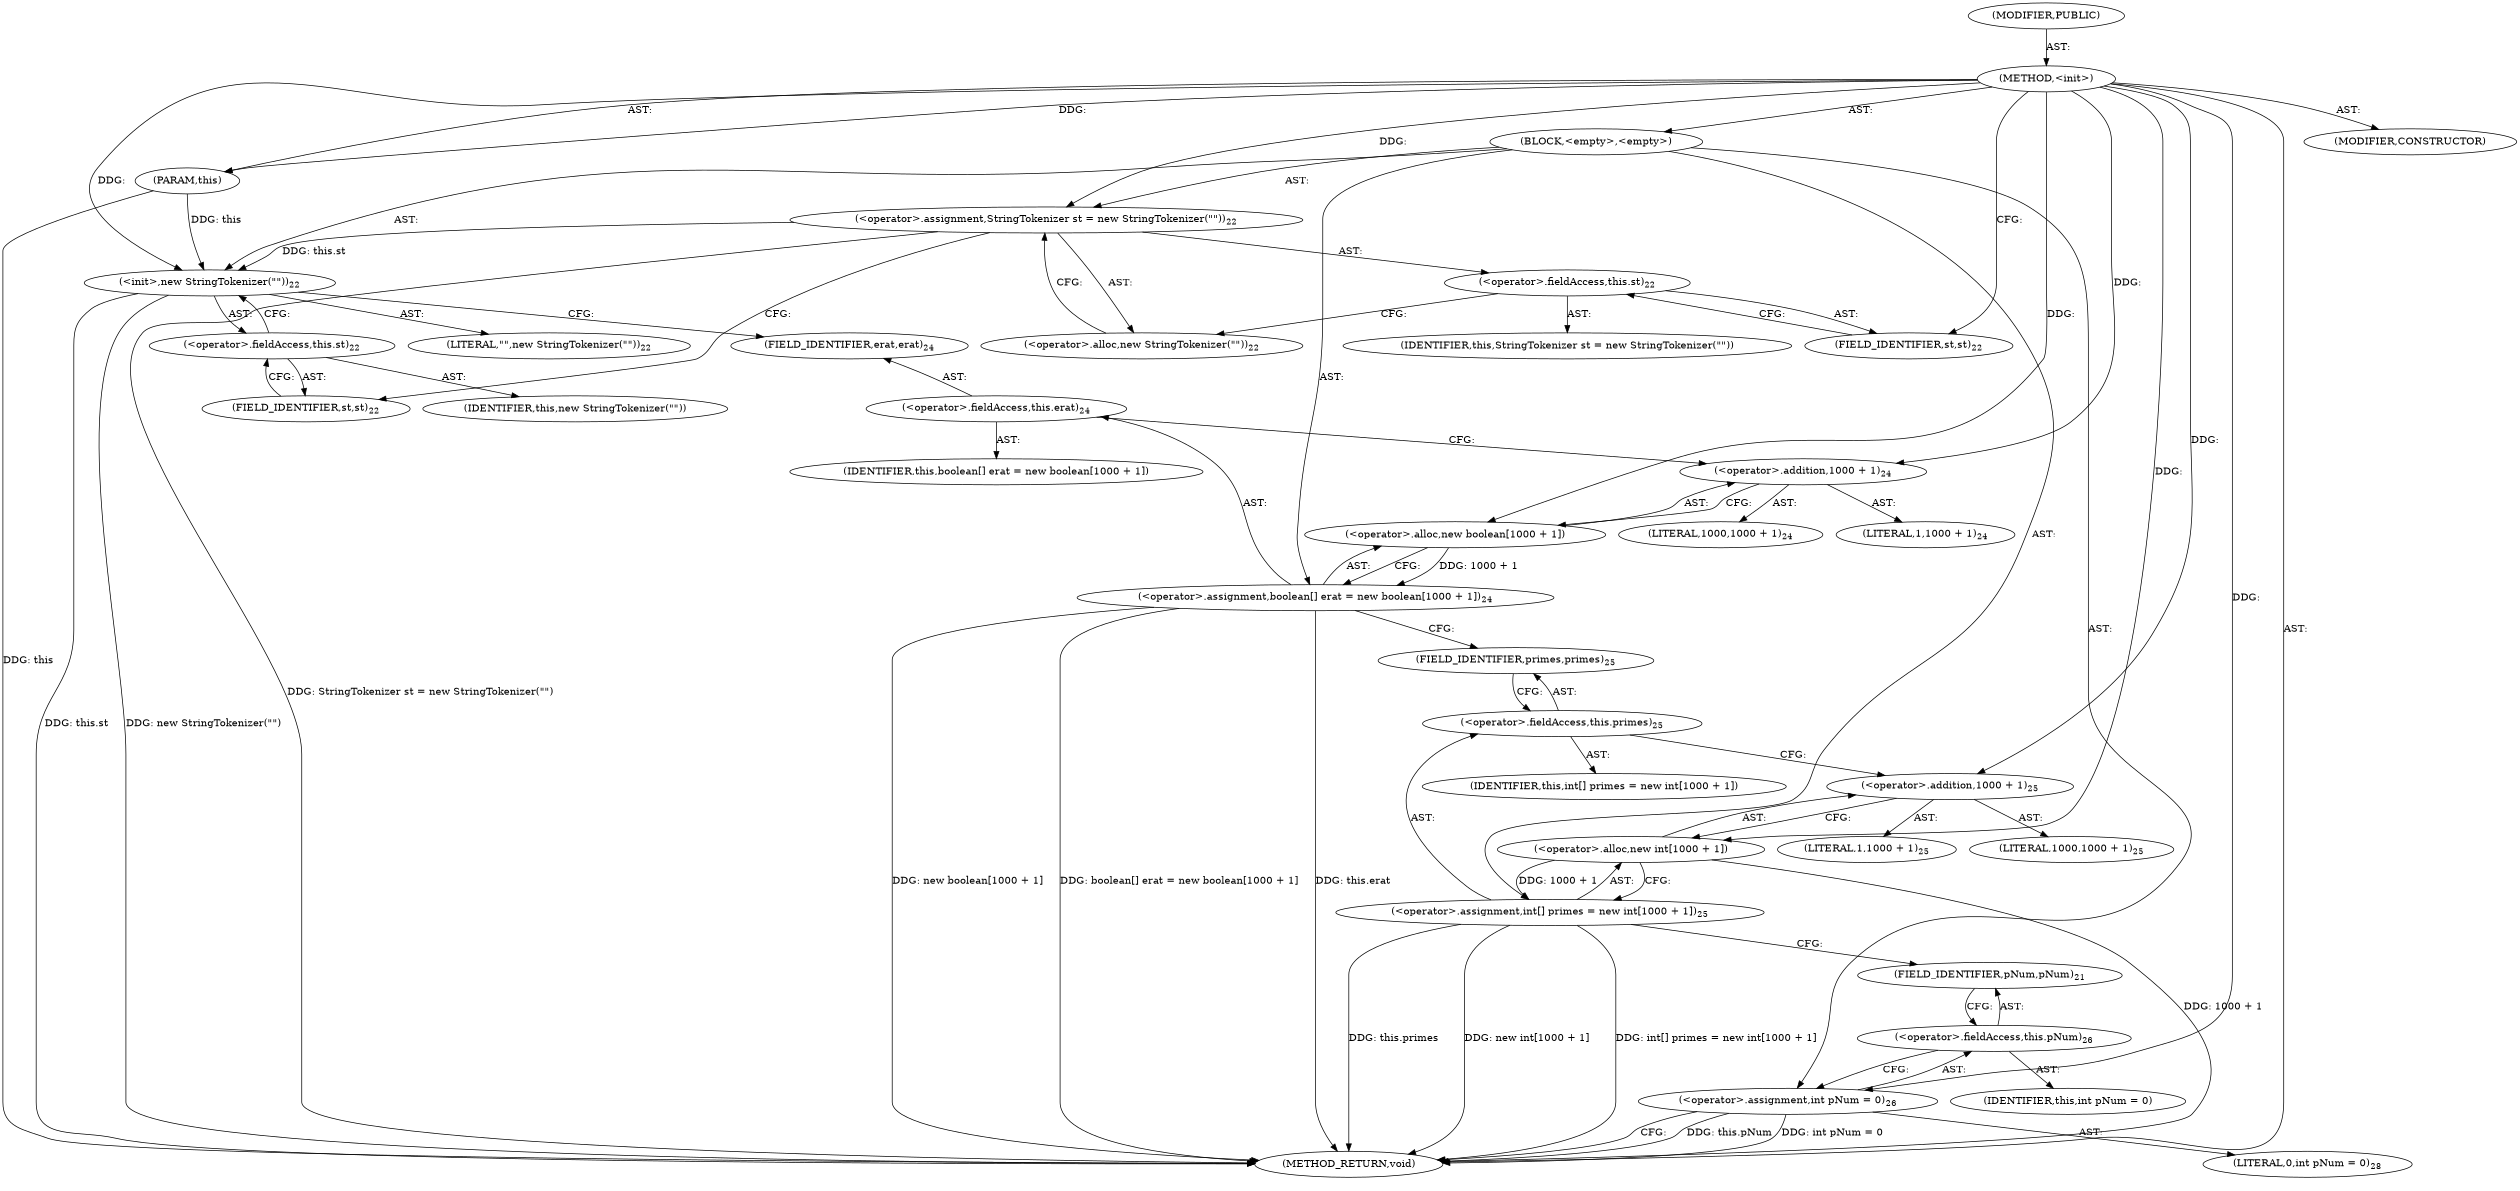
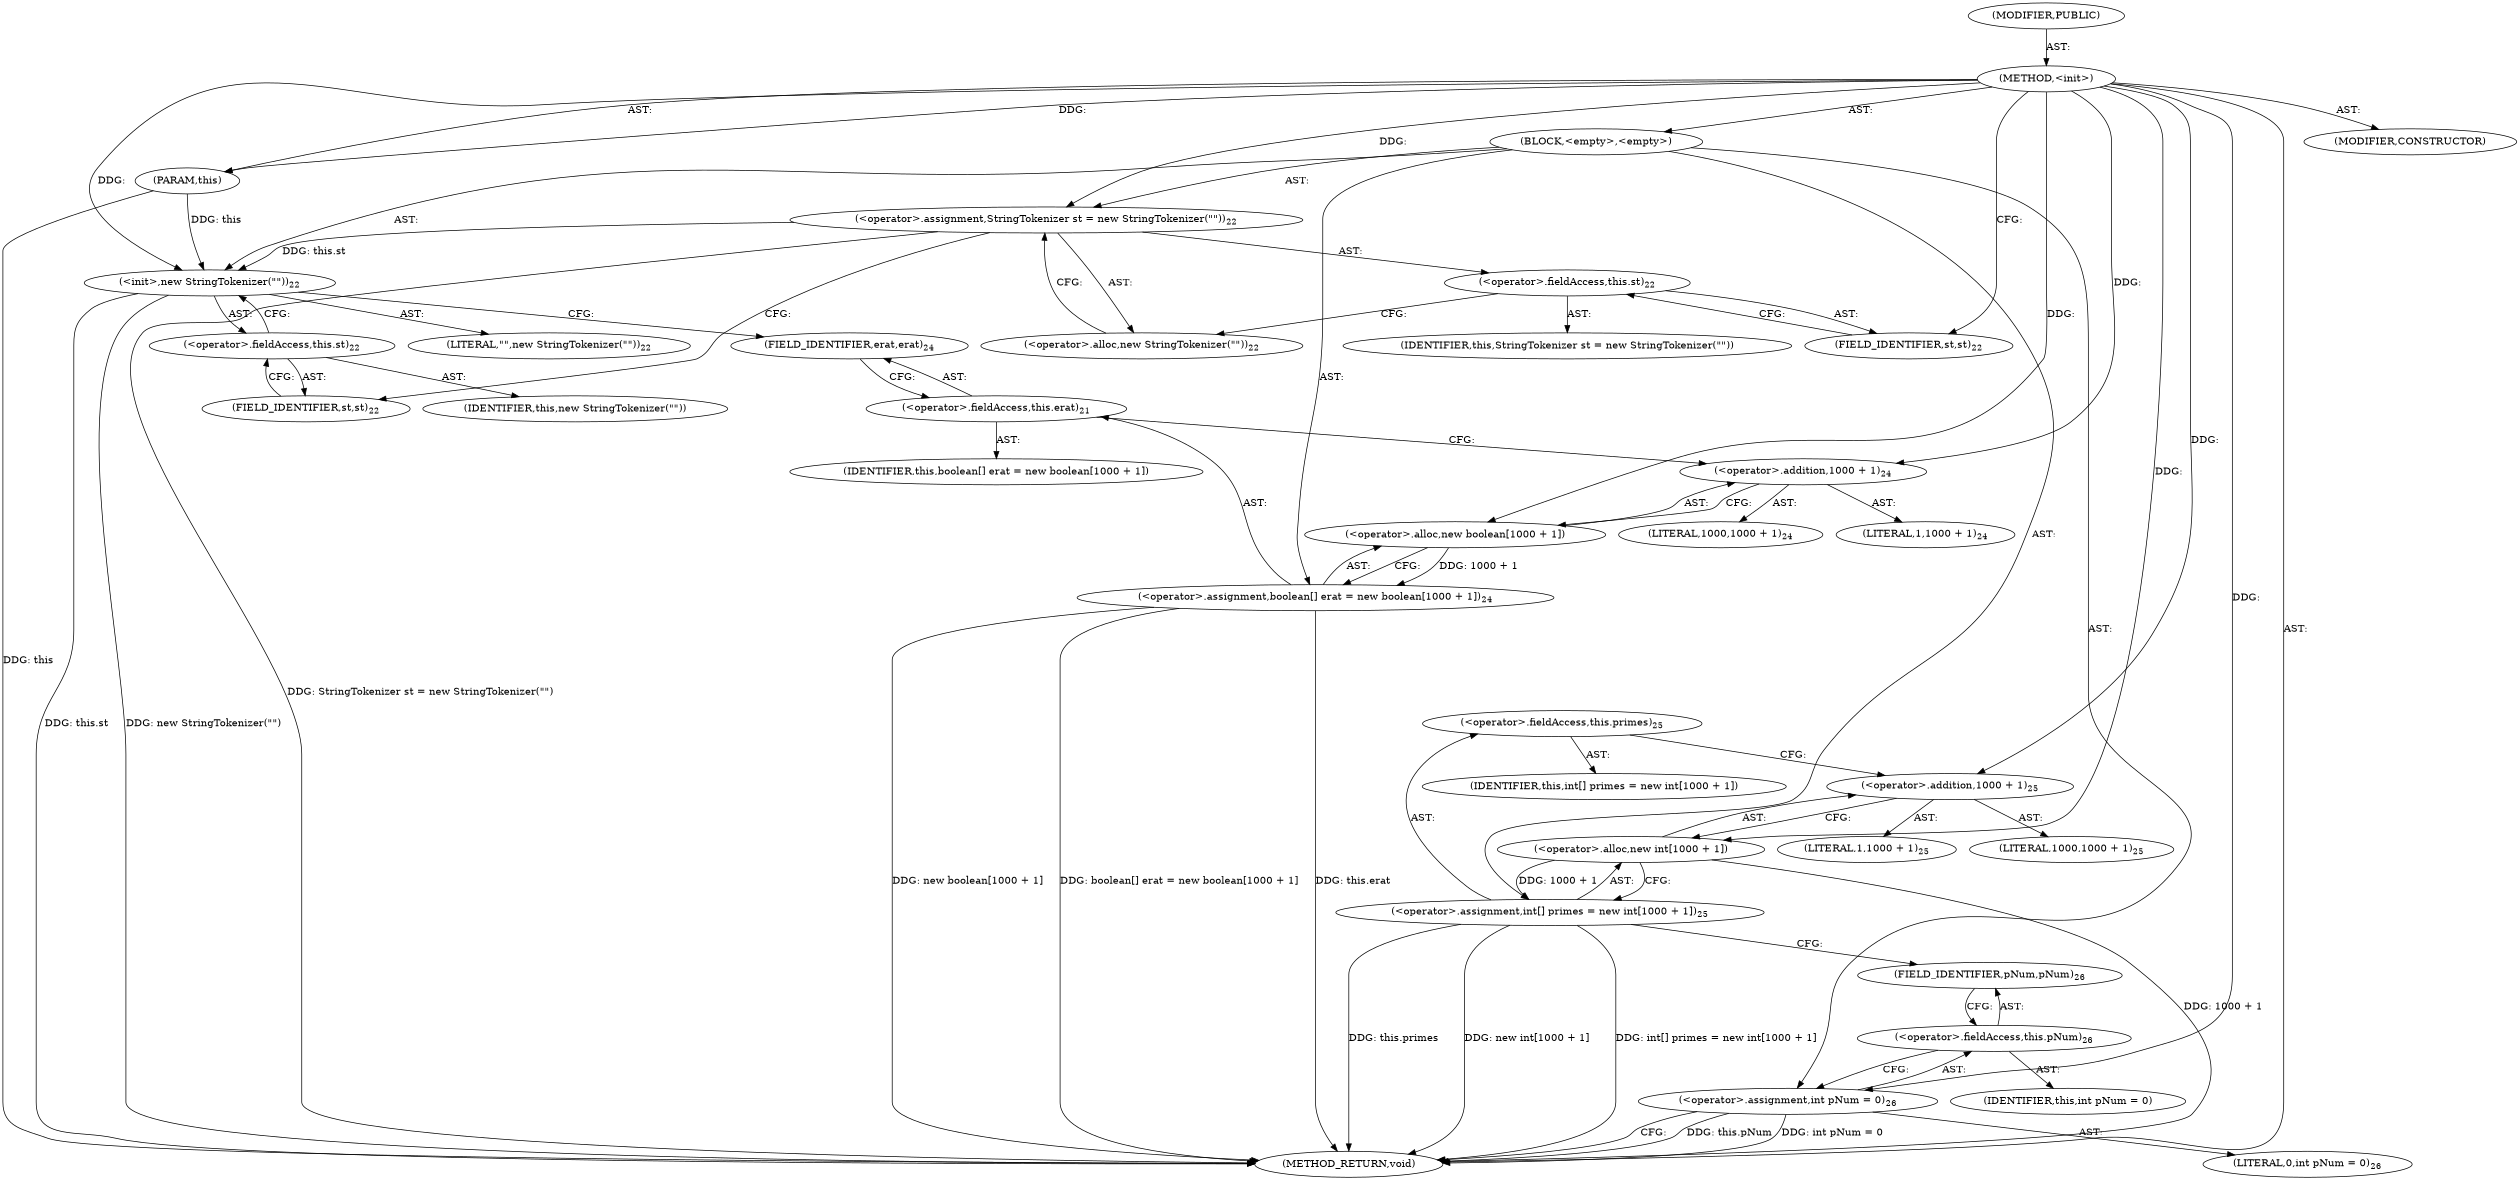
edge "(FIELD_IDENTIFIER,erat,erat)" -> "(<operator>.fieldAccess,this.erat)": added, label "CFG:"
node "(<operator>.fieldAccess,this.erat)": text "24" -> "21"
node "(FIELD_IDENTIFIER,primes,primes)": removed
node "(FIELD_IDENTIFIER,pNum,pNum)": text "21" -> "26"
node "(LITERAL,0,int pNum = 0)": text "28" -> "26"
